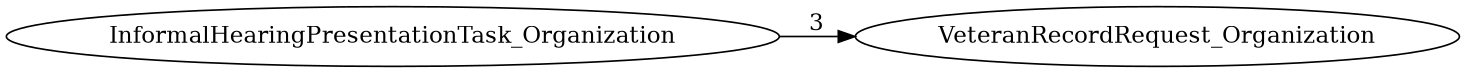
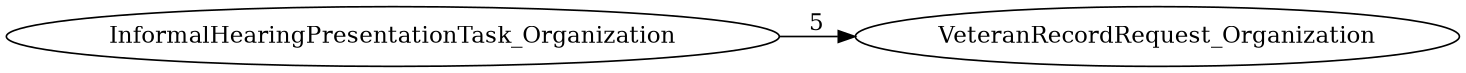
edge "InformalHearingPresentationTask_Organization" -> "VeteranRecordRequest_Organization": label "3" -> "5"
